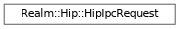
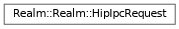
node "Realm::Hip::HipIpcRequest": label "Realm::Hip::HipIpcRequest" -> "Realm::Realm::HipIpcRequest"
